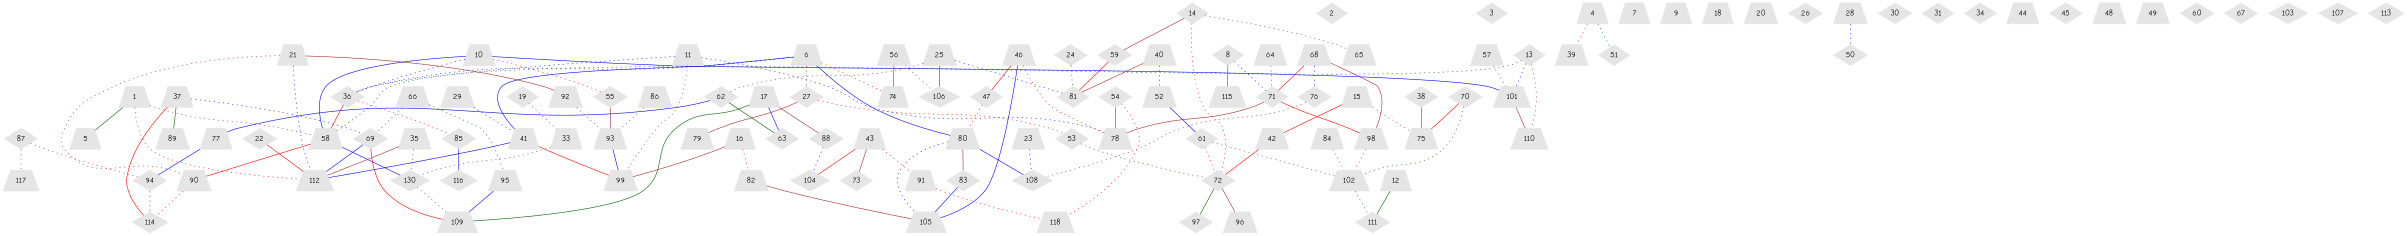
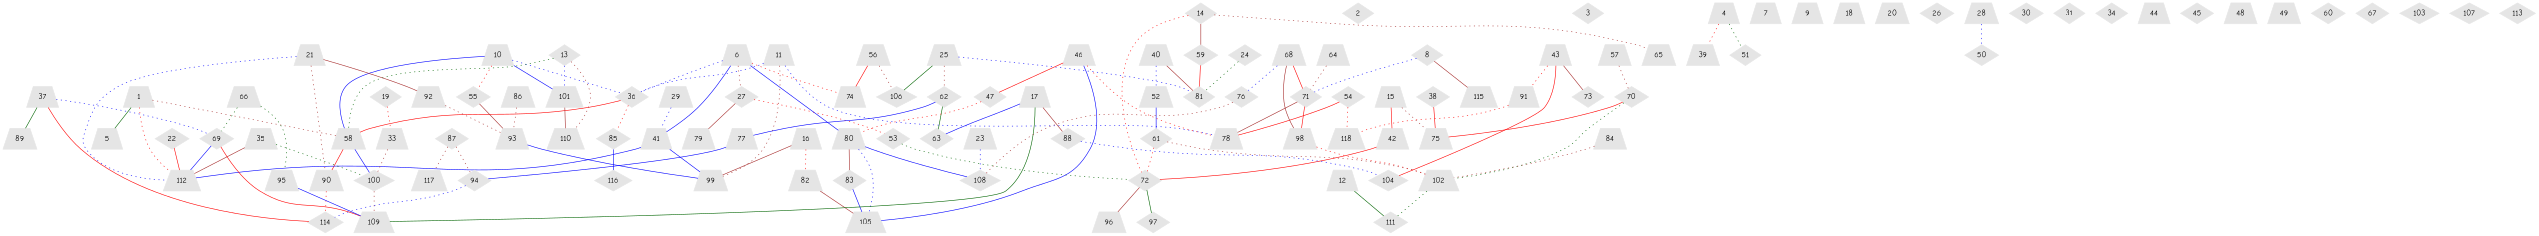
edge "57" -- "101": now "57" -- "70"
edge "41" -- "99": color red -> blue
node "130": label "130" -> "100"
